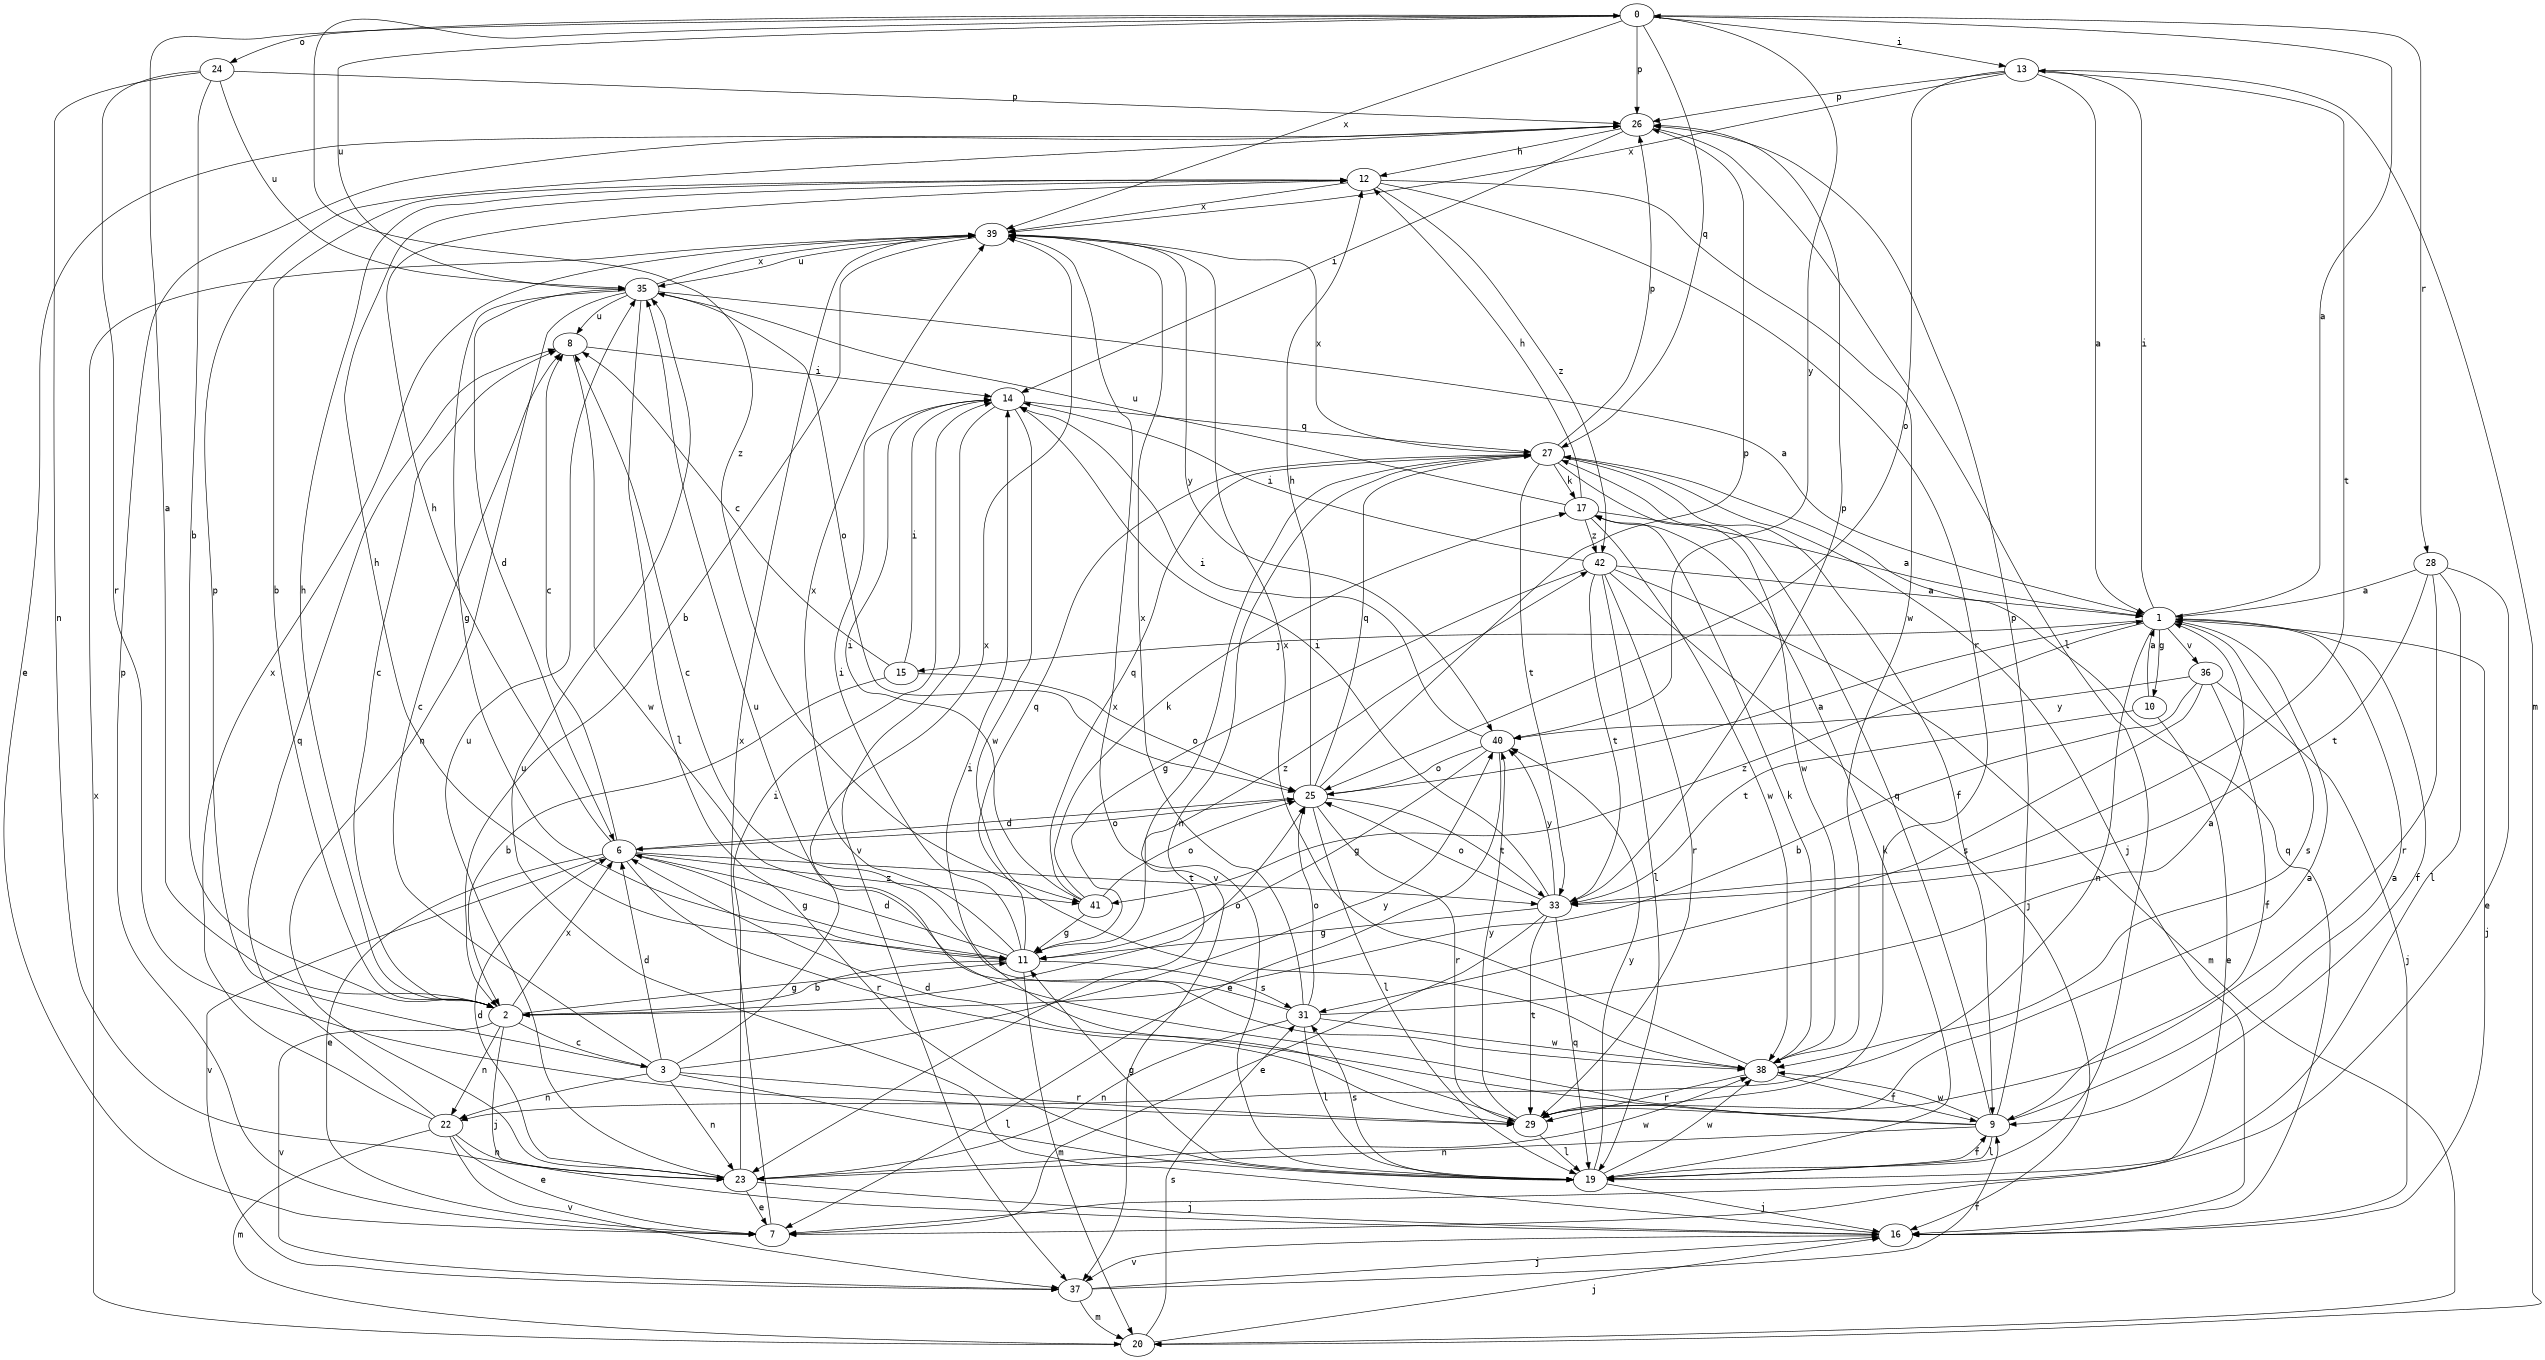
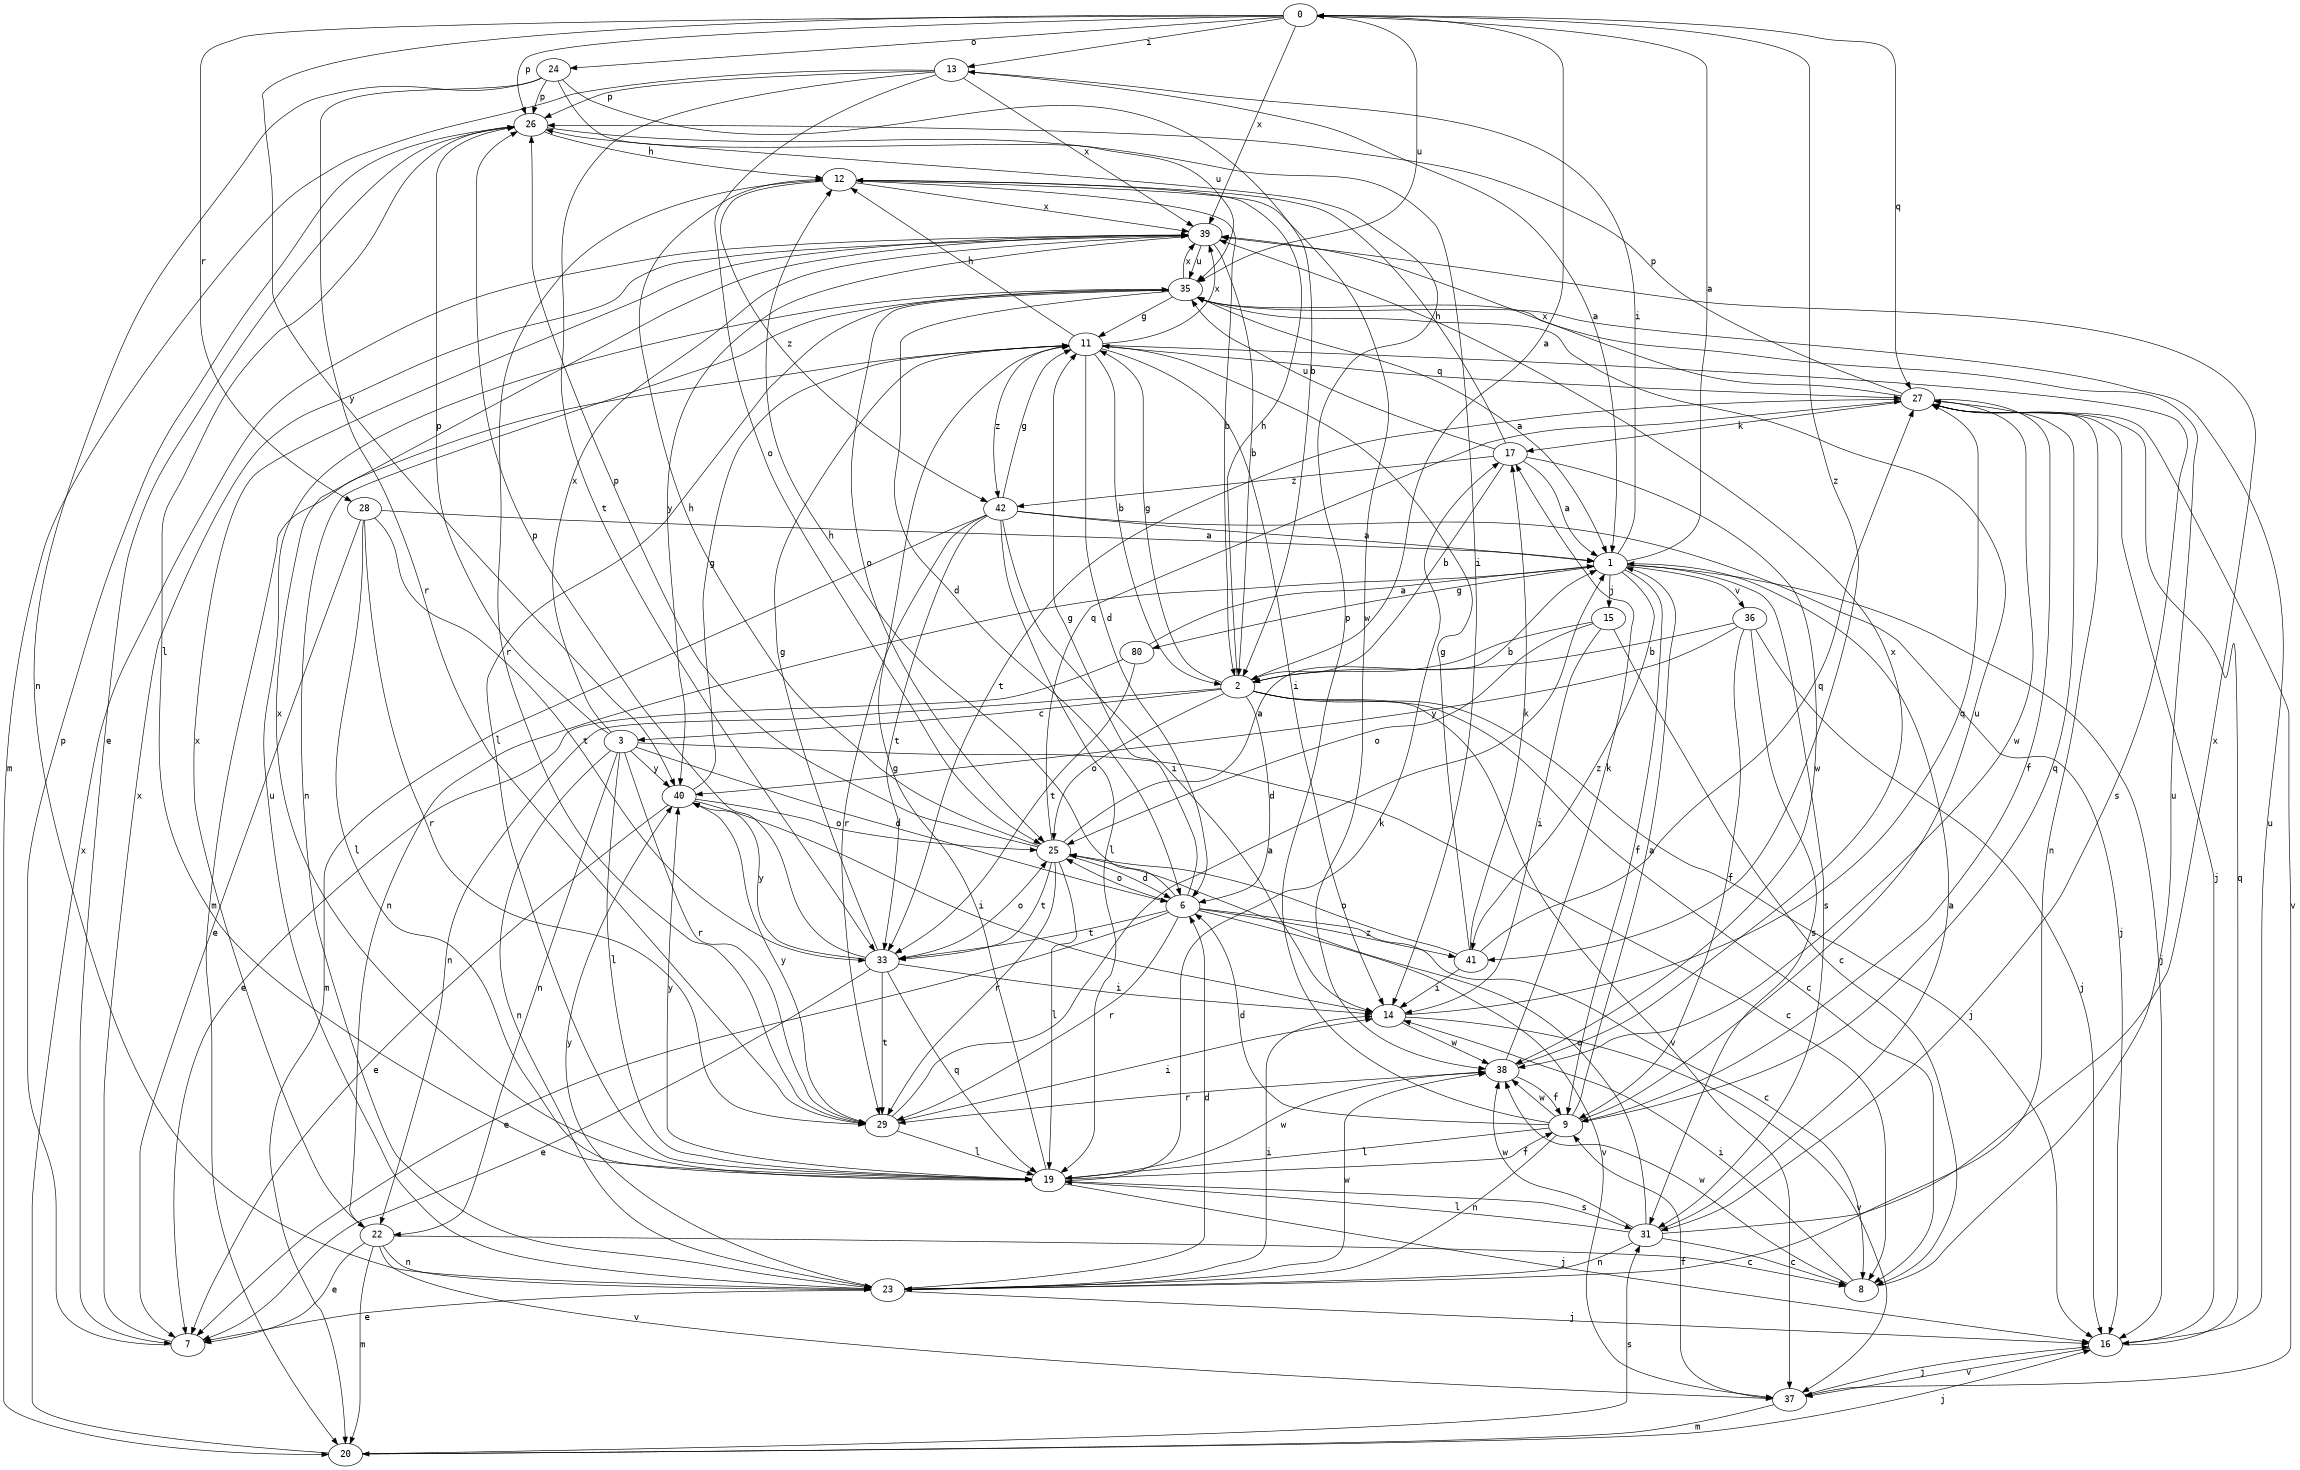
edge "35" -> "8": reversed
edge "17" -> "2": added, label "b"
node "10": label "10" -> "80"
edge "22" -> "8": label "q" -> "c"
edge "1" -> "38": now "1" -> "31"
edge "2" -> "6": label "x" -> "d"
edge "23" -> "40": added, label "y"
